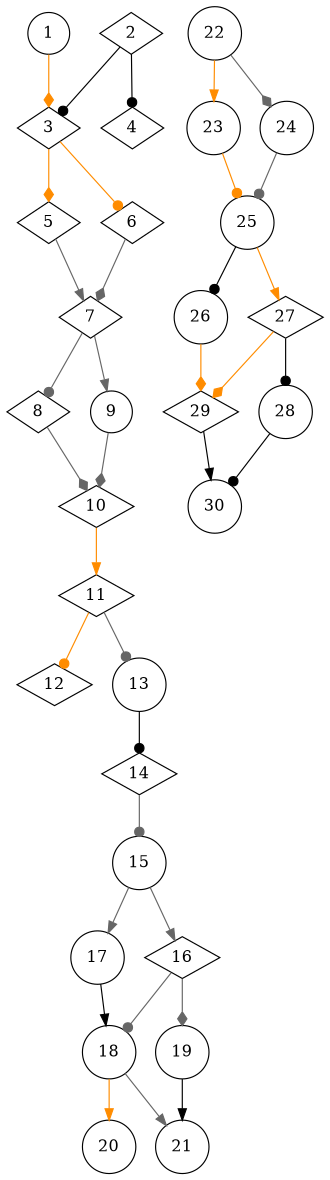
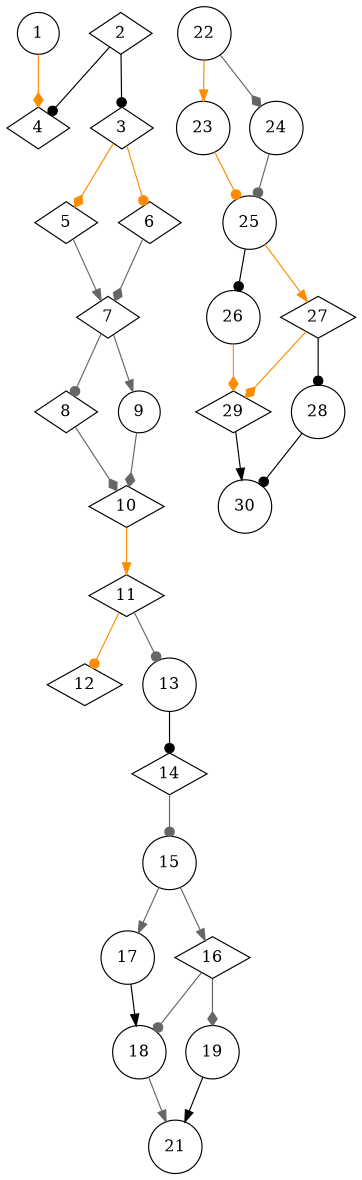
edge "1" -> "3": now "1" -> "4"
node "20": removed
